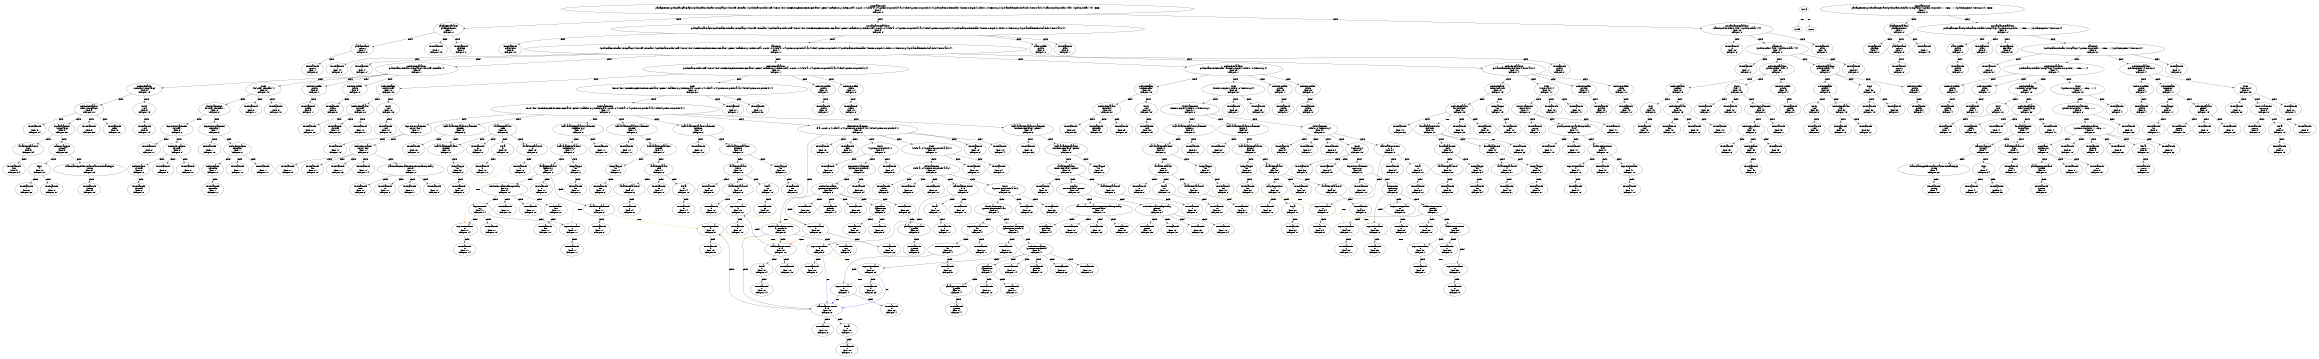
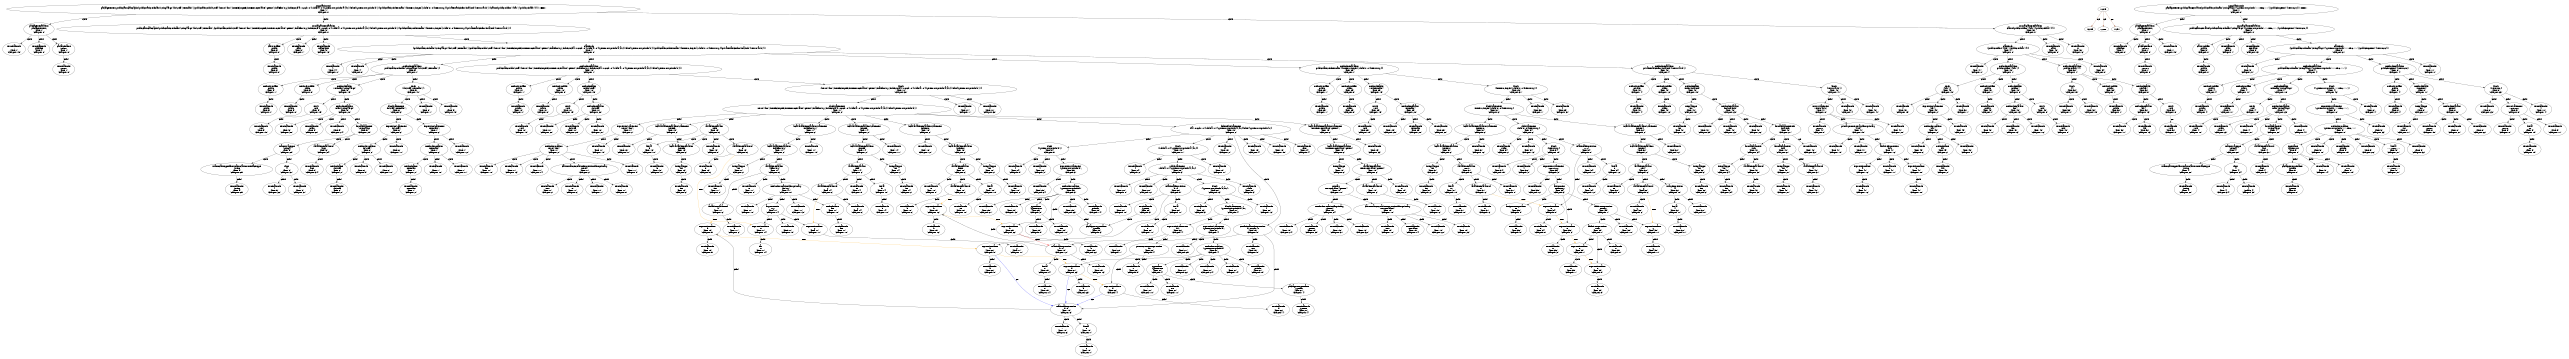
node "11291": added
edge "methodDeclarator foo(inta,intb) (line: 40) (charpos: 23)" -> "formalParameterList inta,intb (line: 40) (charpos: 27)": label "LLU" -> "child"
edge "result void (line: 52) (charpos: 8)" -> "terminalNode void (line: 52) (charpos: 8)": label "child" -> "CF"
node "terminalNode ( (line: 34) (charpos: 7)": removed
edge "packageOrTypeName System (line: 25) (charpos: 3)" -> "terminalNode System (line: 25) (charpos: 3)": reversed
node "terminalNode x (line: 17) (charpos: 14)": label "terminalNode x (line: 17) (charpos: 14)" -> "bar x (line: 17) (charpos: 14)"
